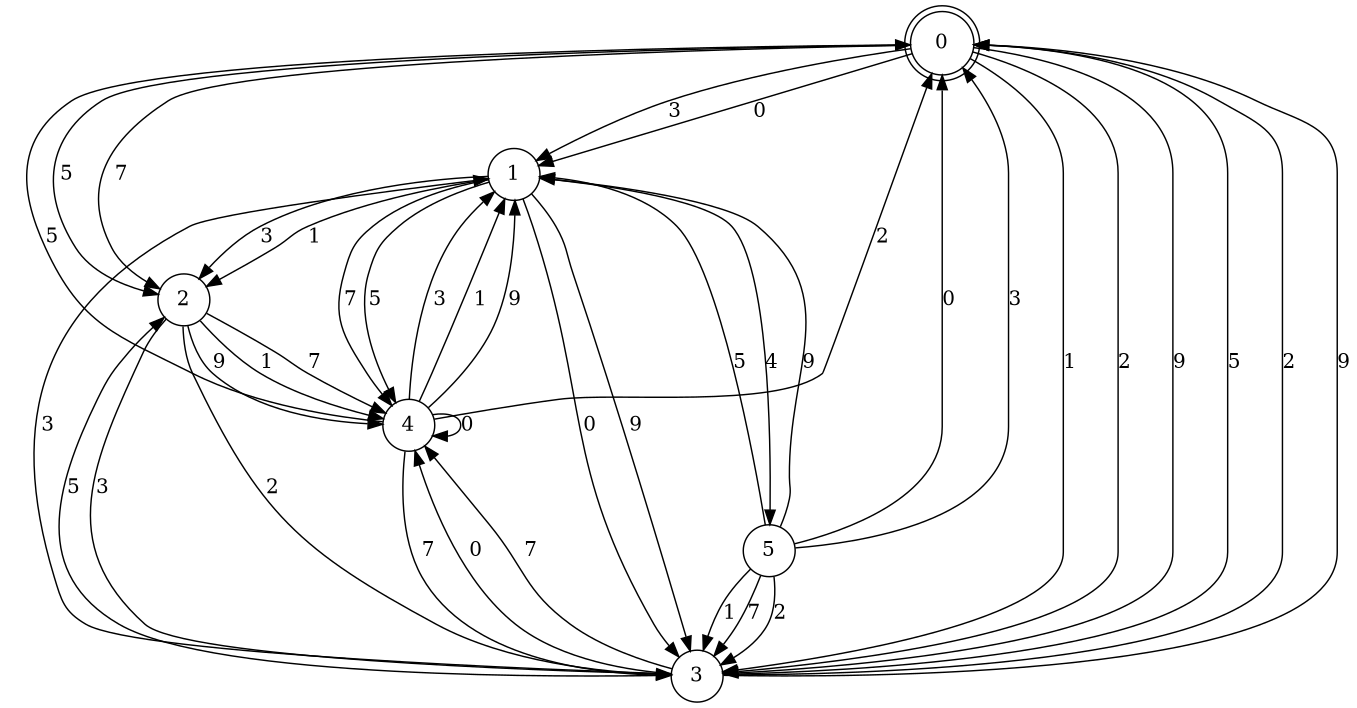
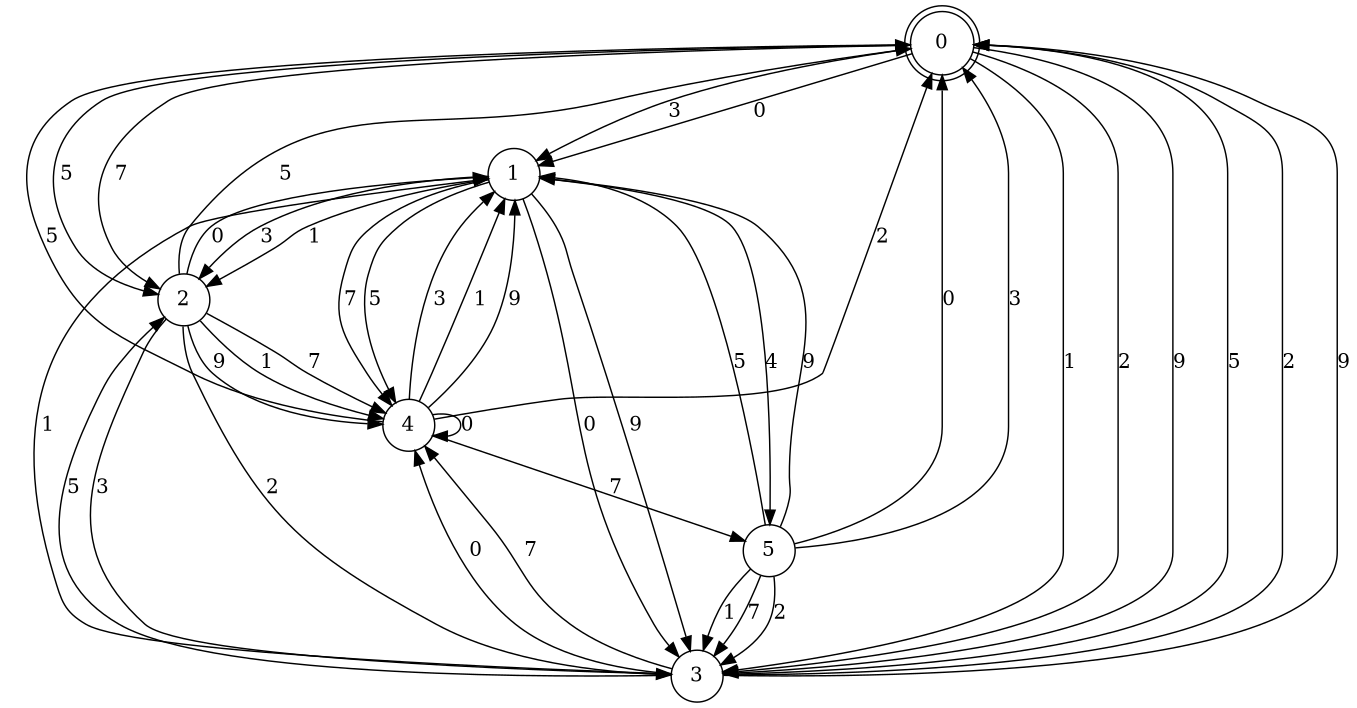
edge "2" -> "0": added, label "5"
edge "2" -> "1": added, label "0"
edge "3" -> "1": label "3" -> "1"
edge "4" -> "3": now "4" -> "5"
